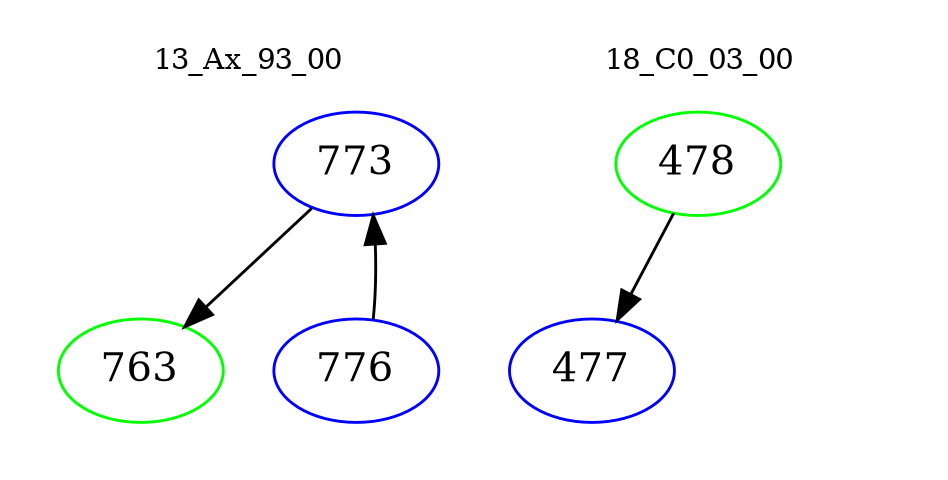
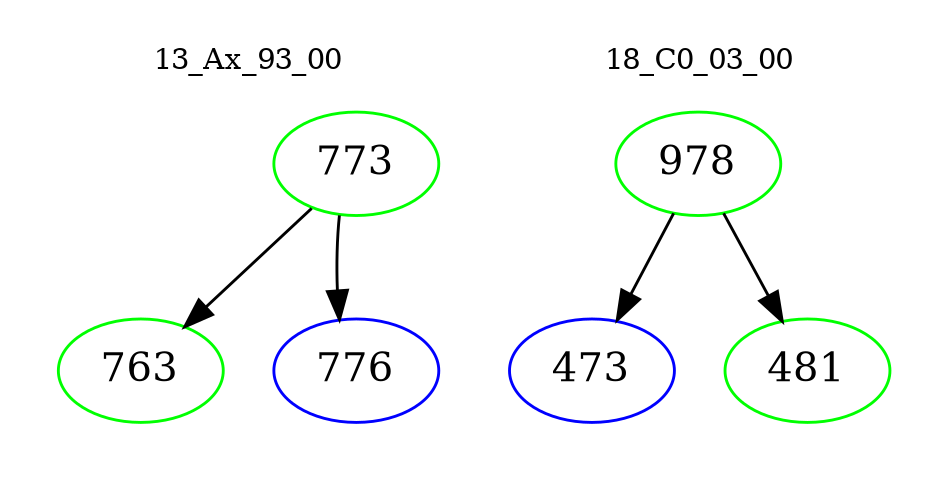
node "773": color blue -> green
node "478": label "478" -> "978"
edge "776" -> "773": reversed
node "477": label "477" -> "473"
node "481": added
